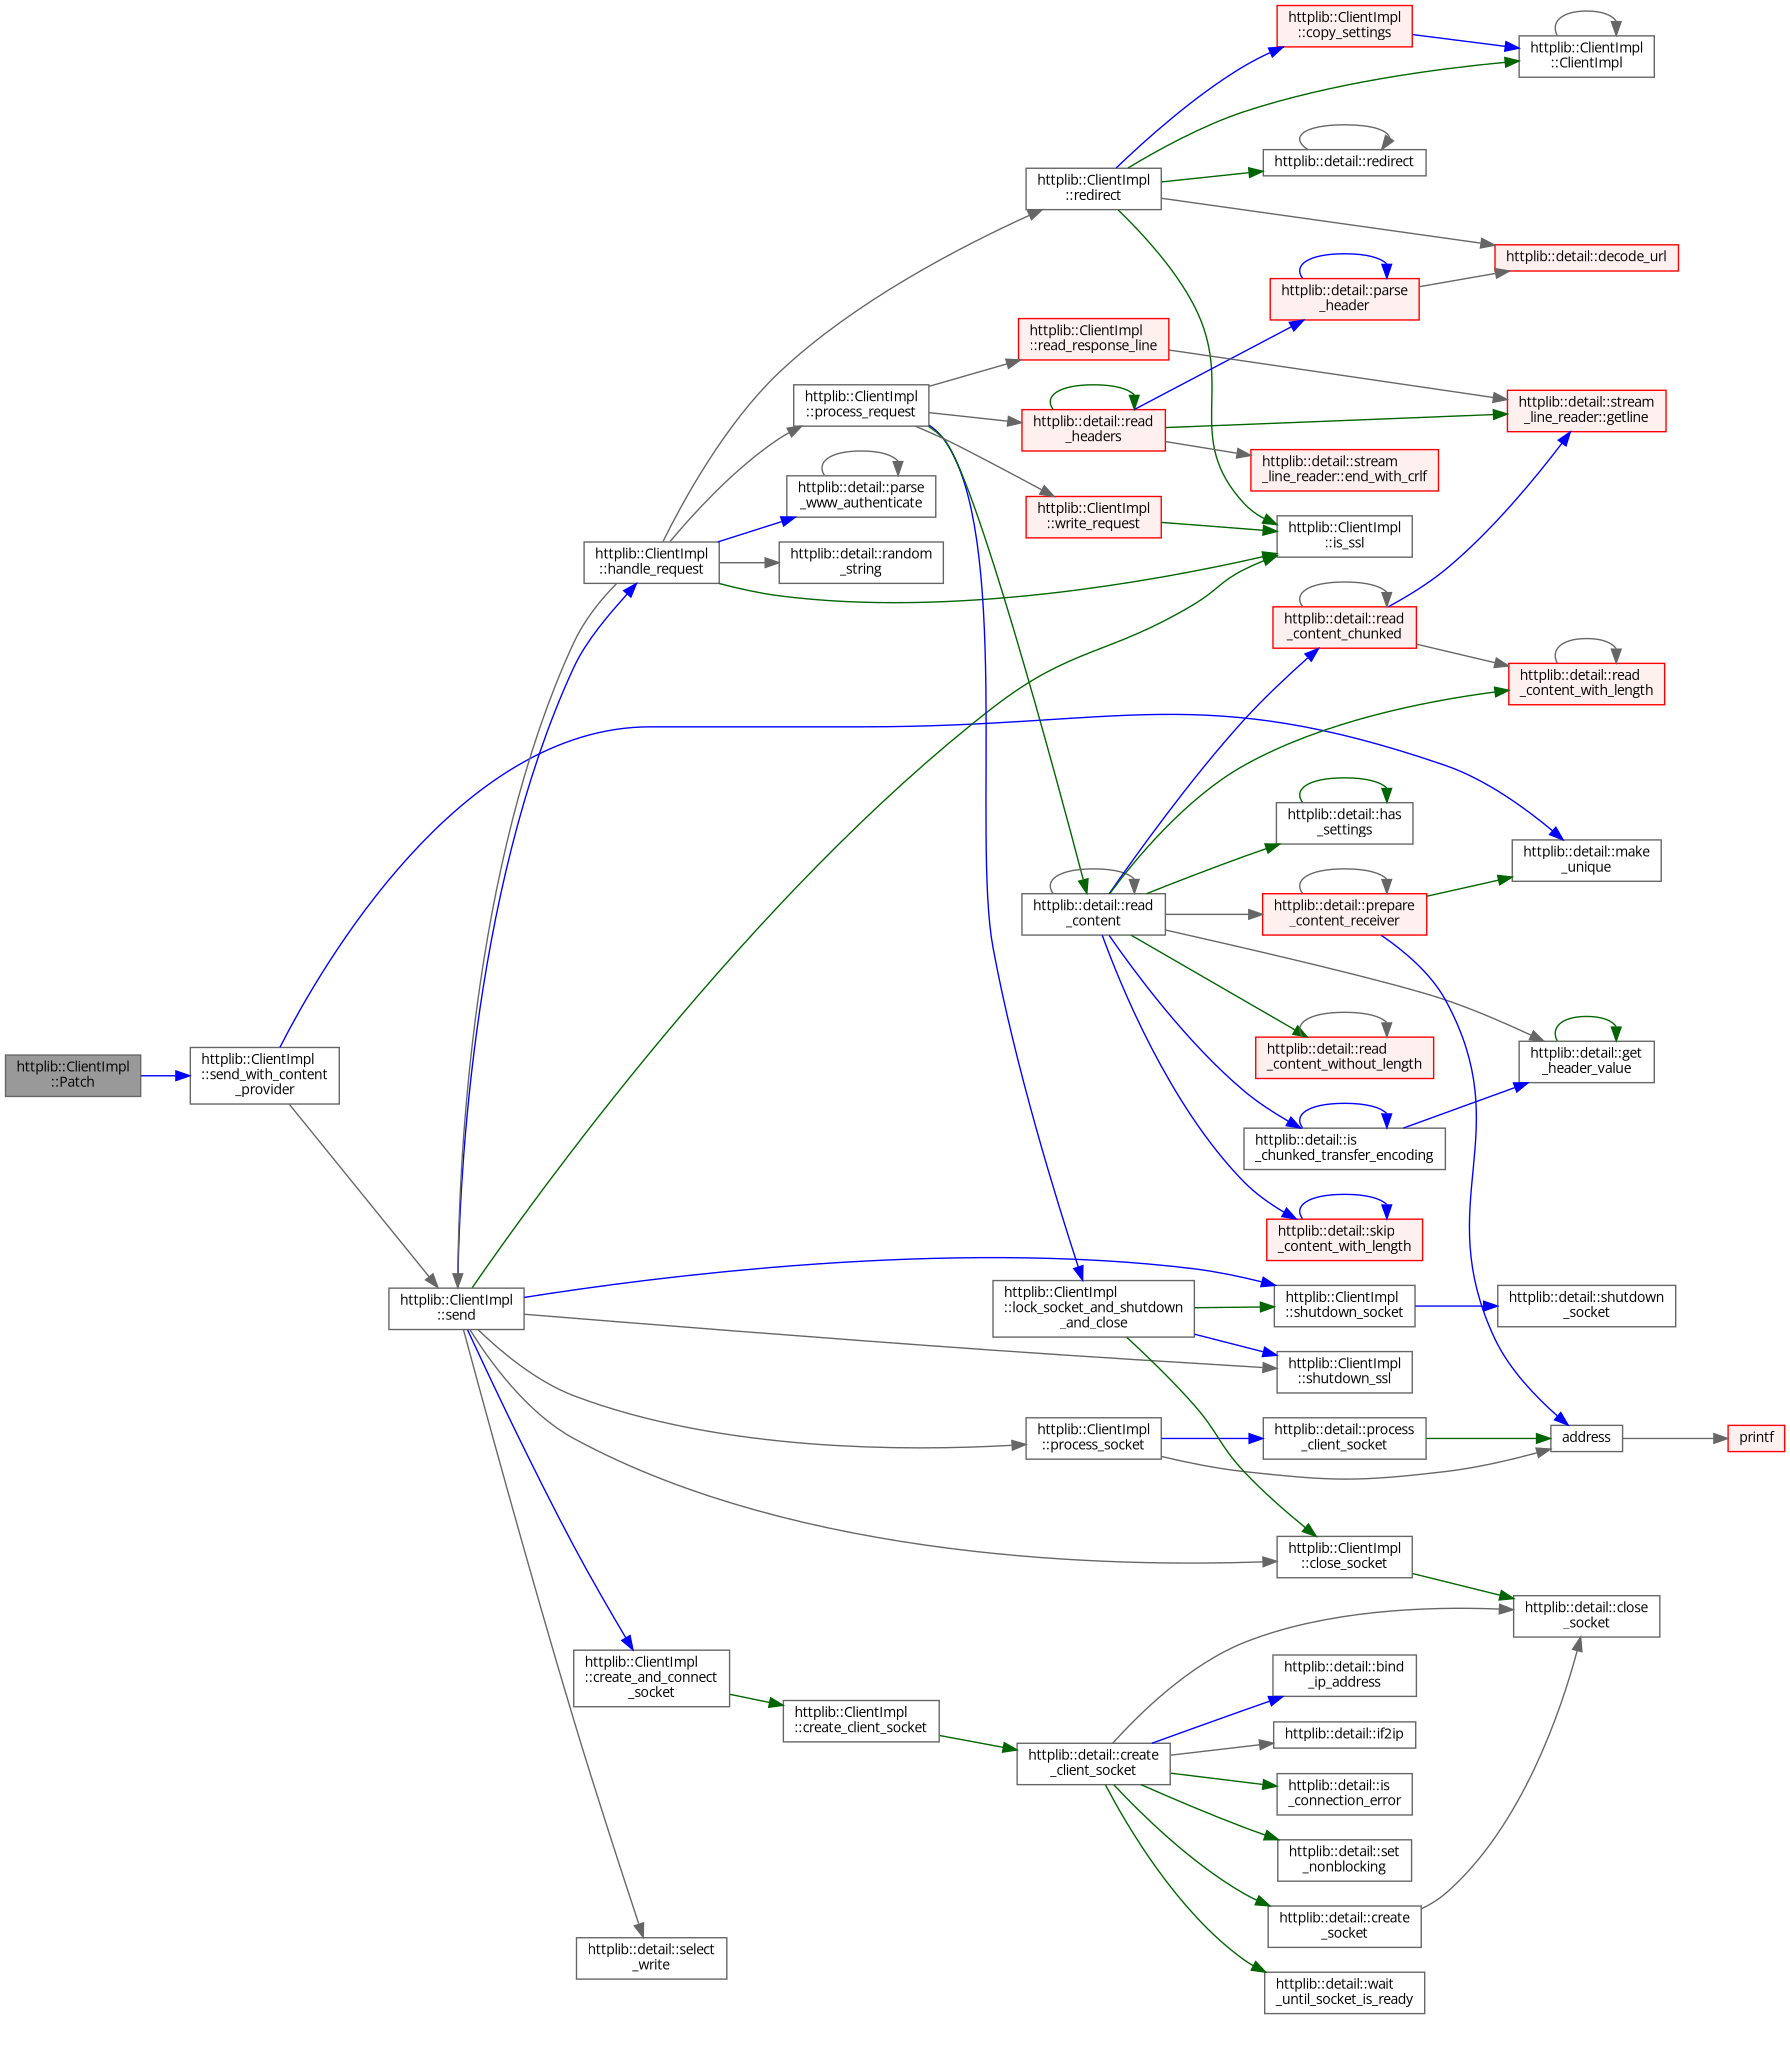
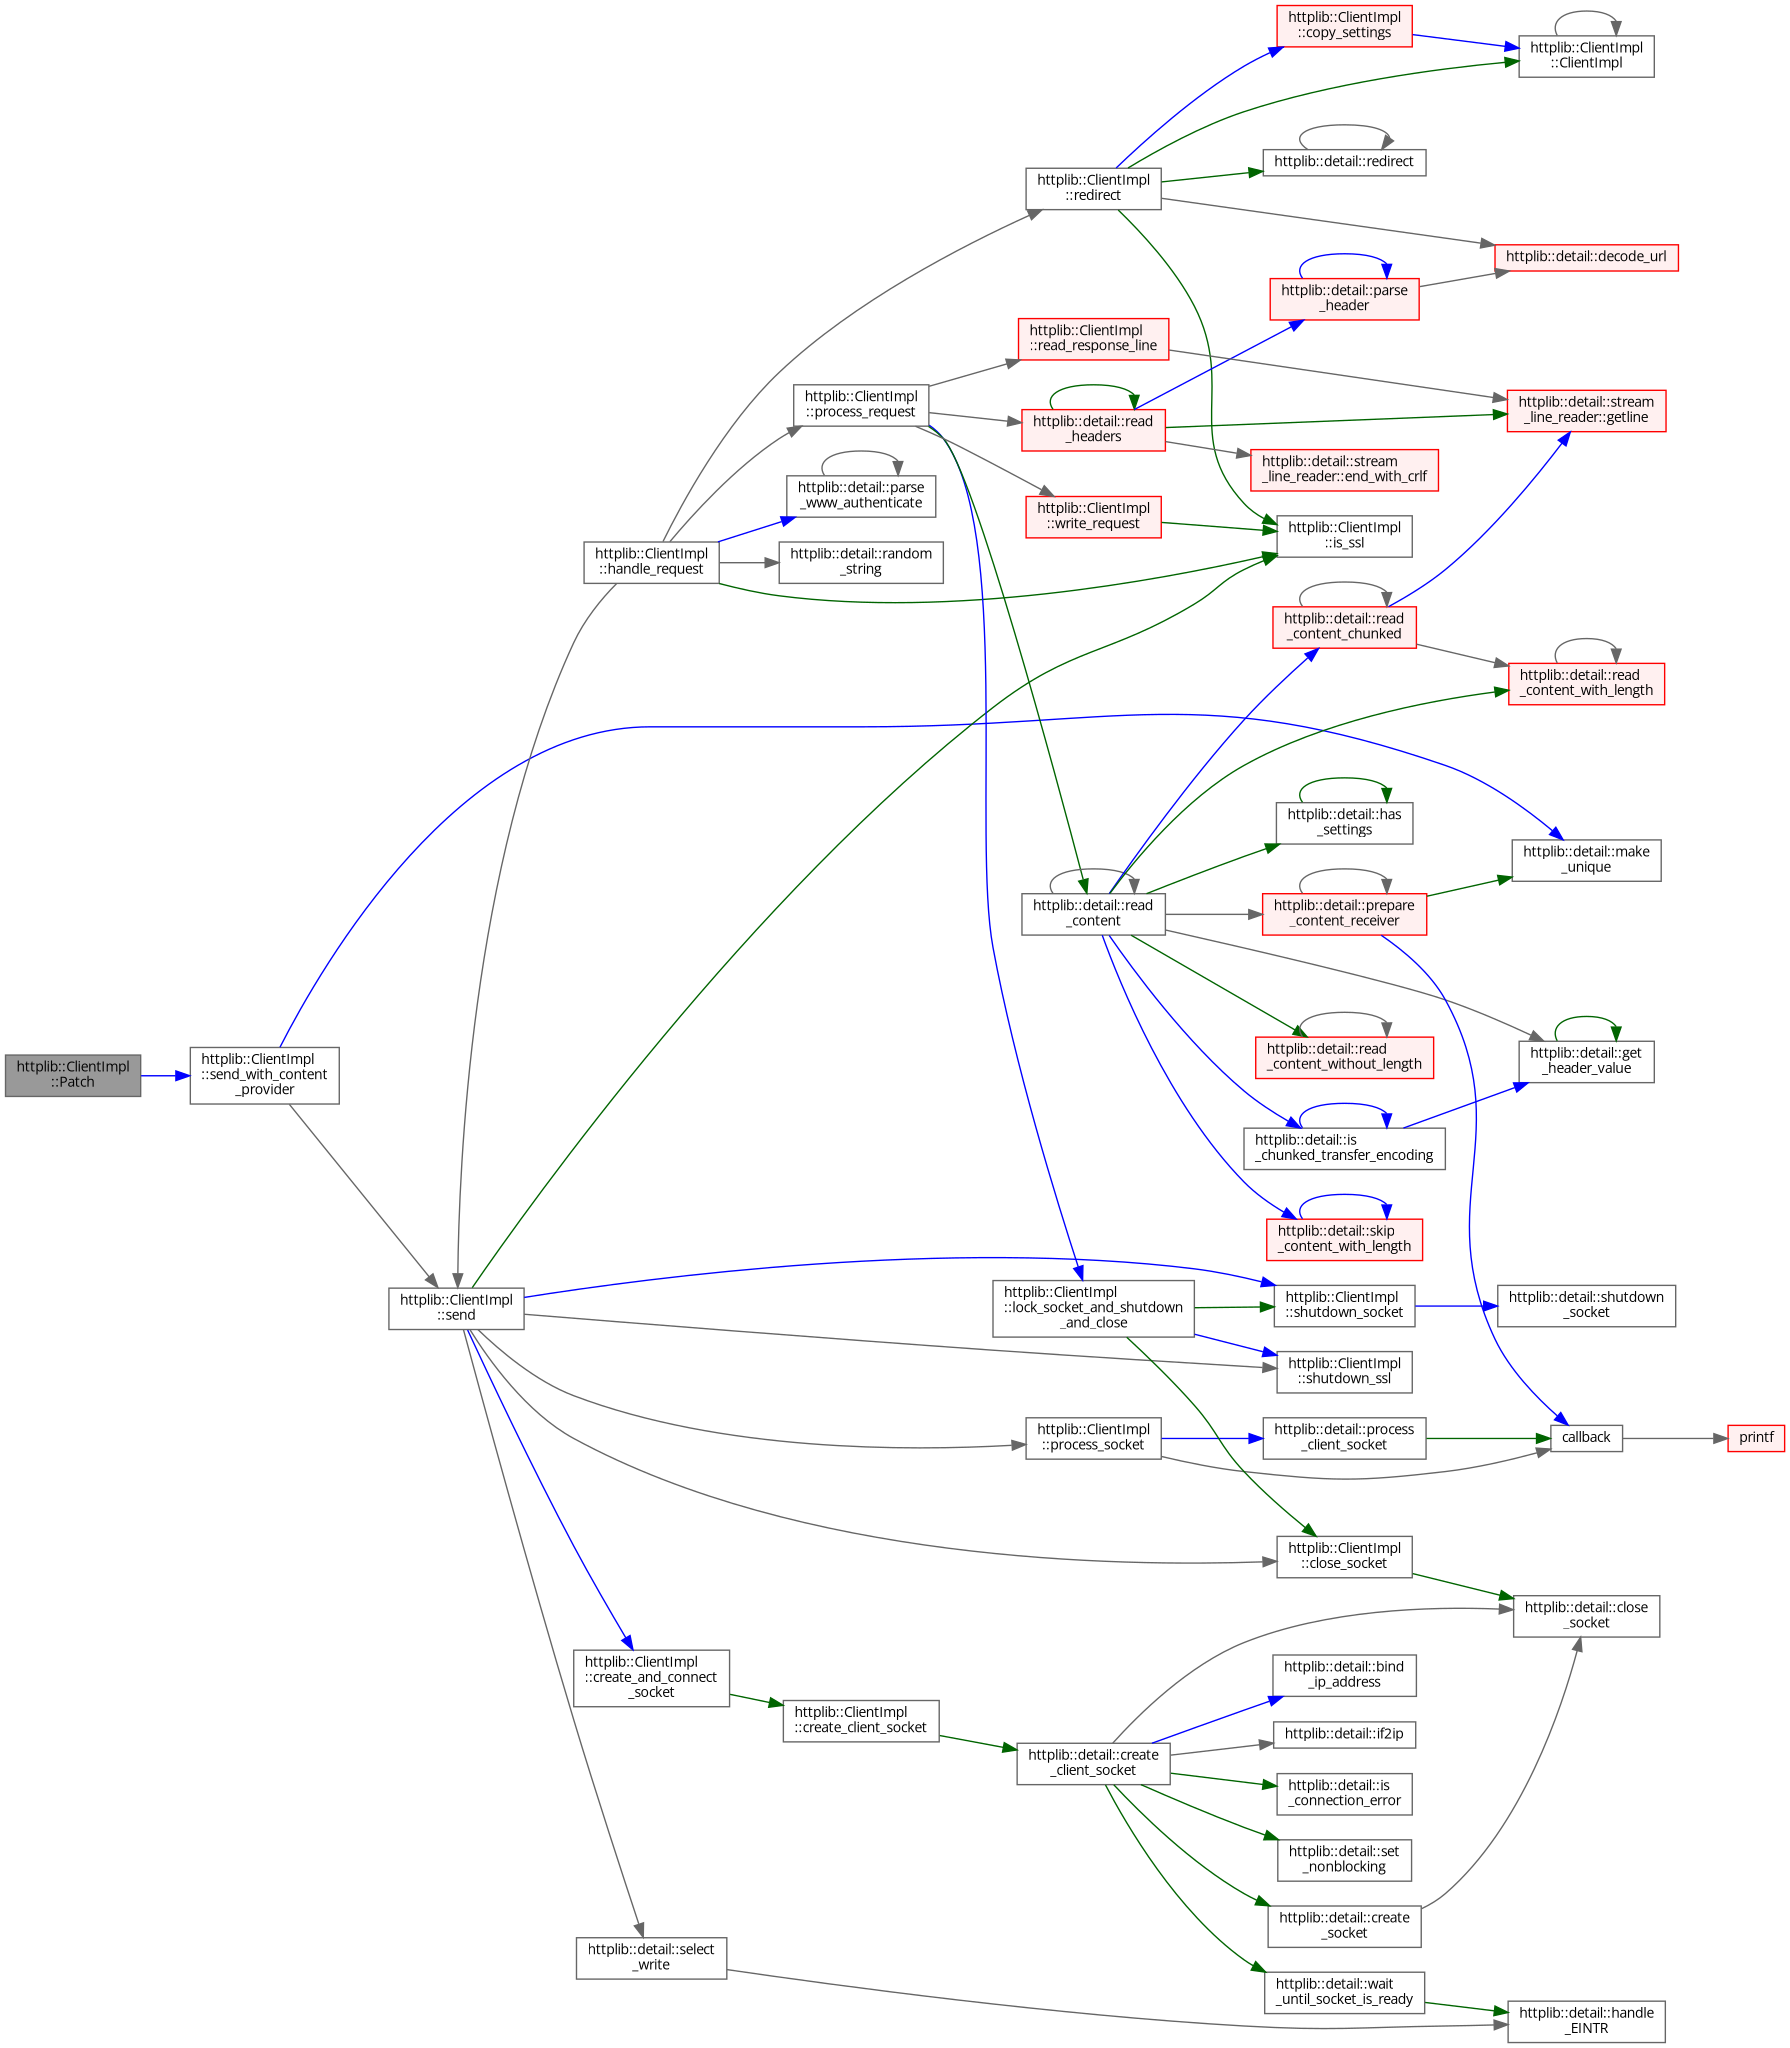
edge "httplib::ClientImpl ::send" -> "httplib::ClientImpl ::handle_request": removed
node "address": label "address" -> "callback"
node "httplib::detail::handle _EINTR": added
